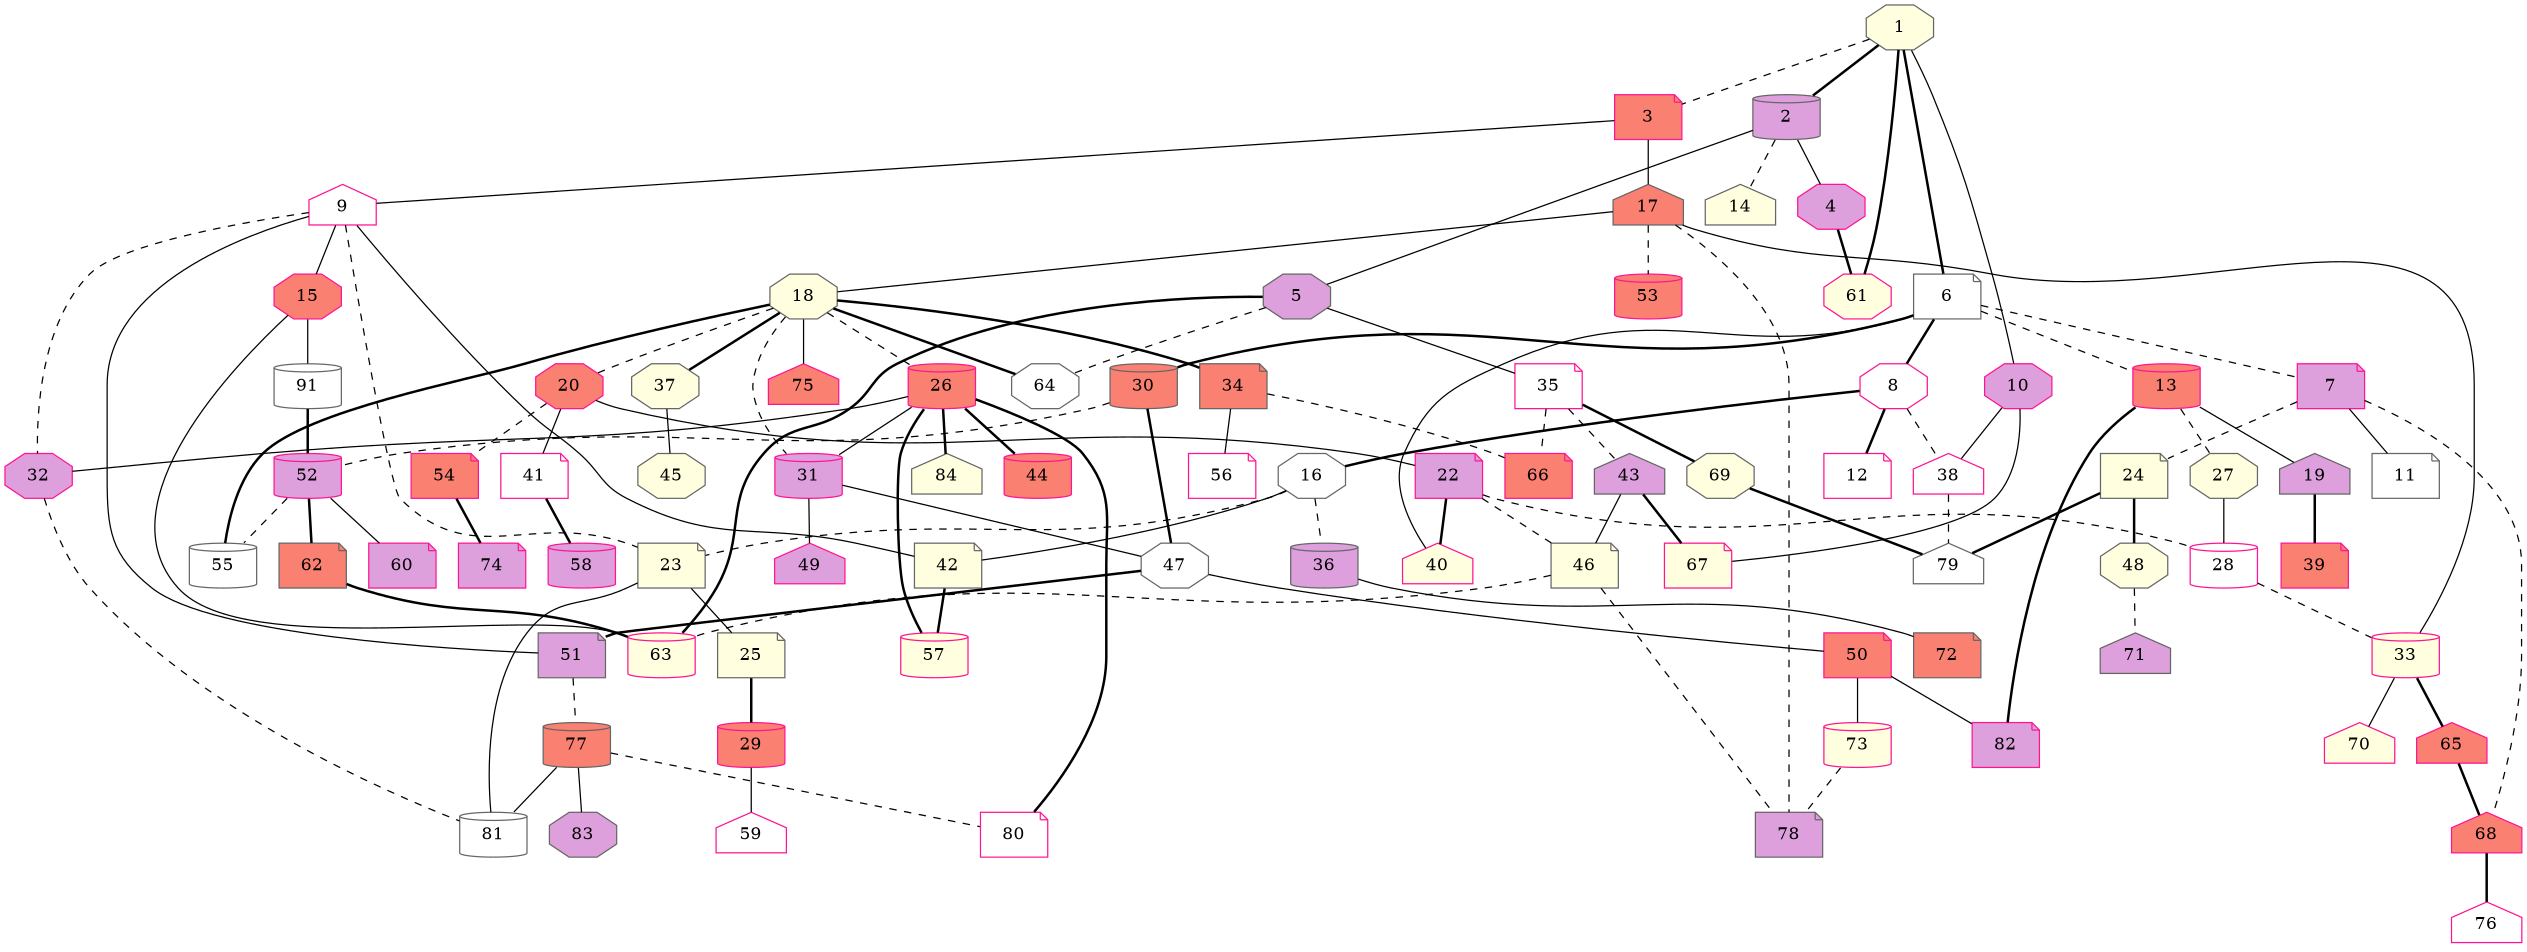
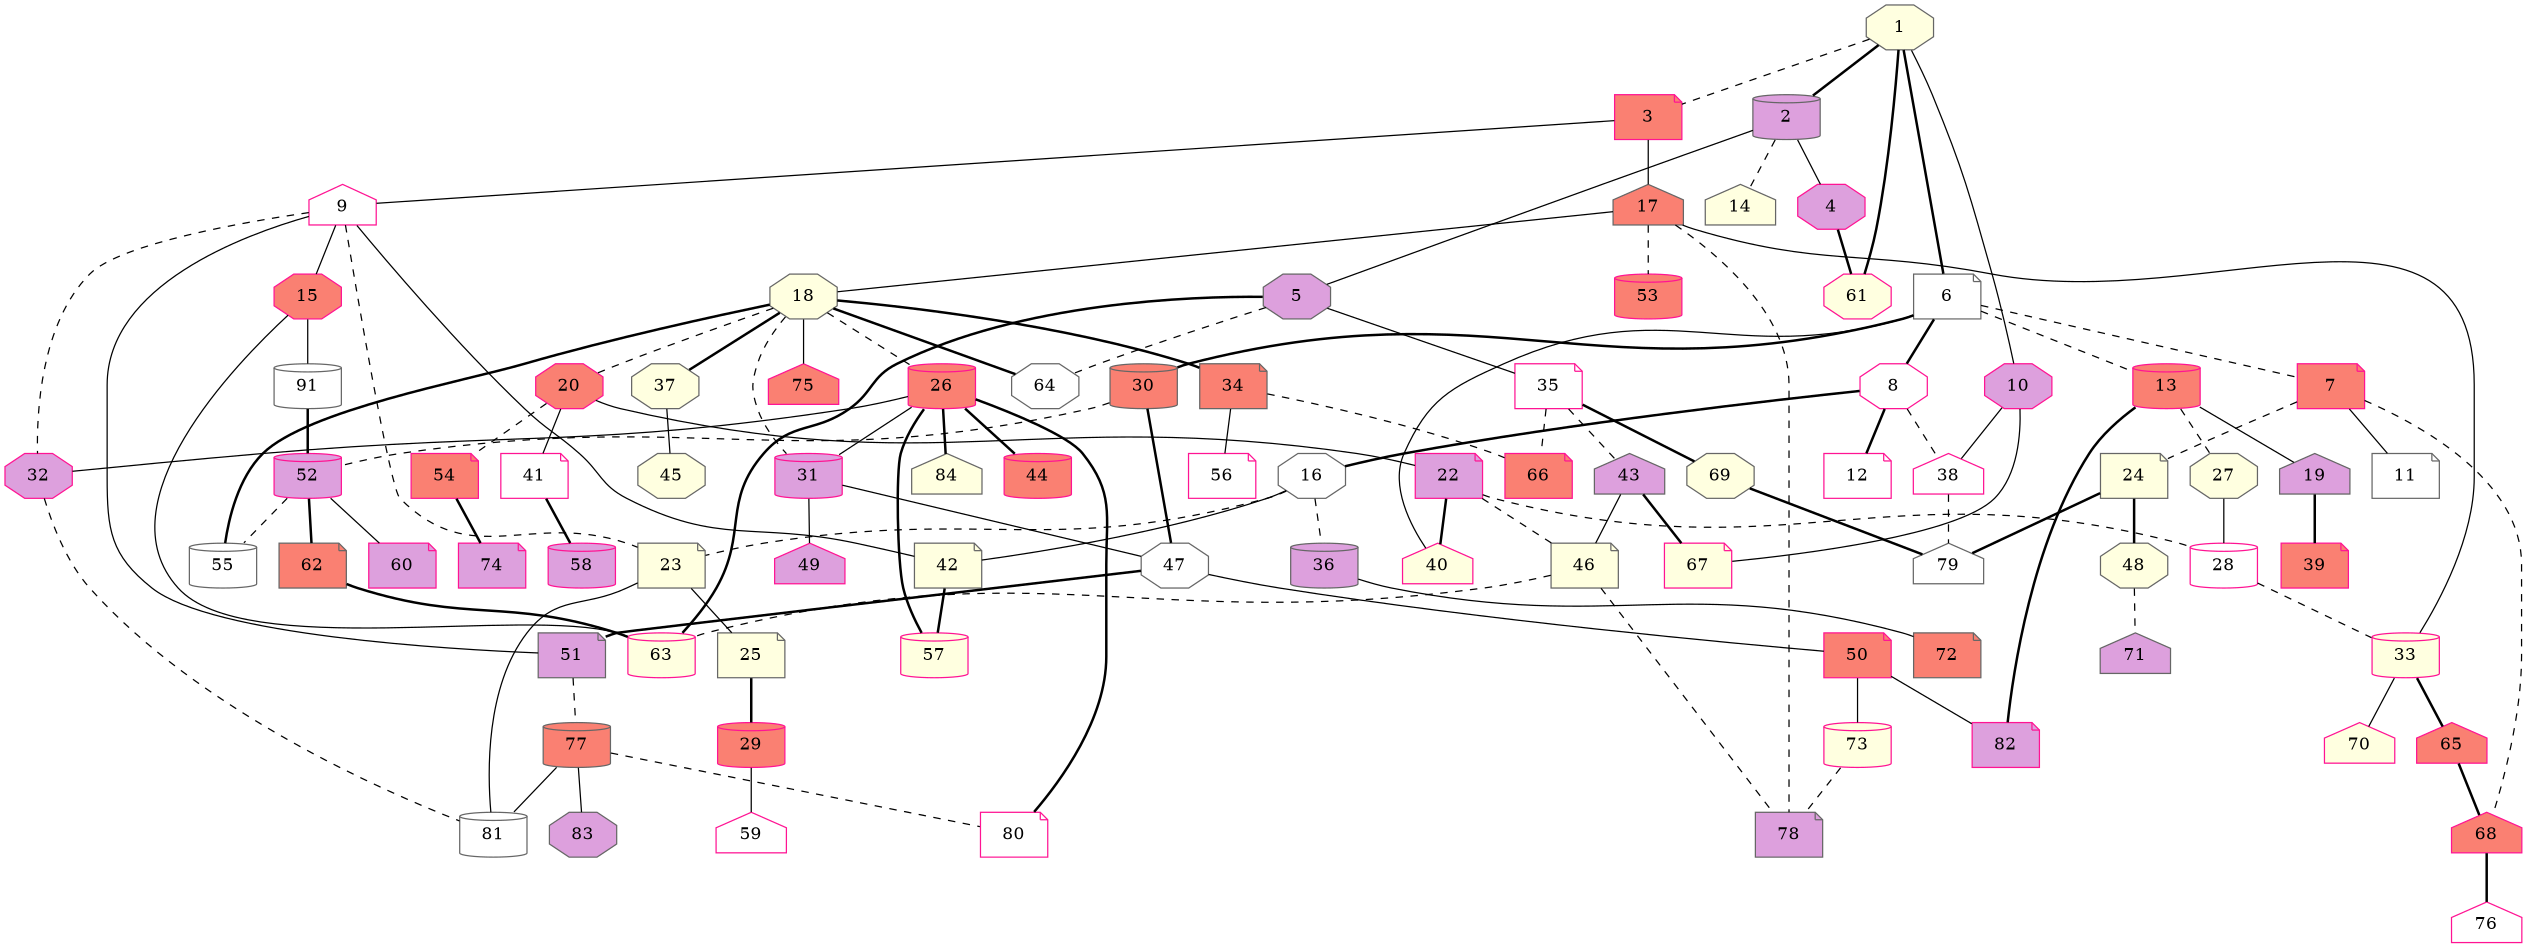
node "7": fillcolor plum -> salmon
